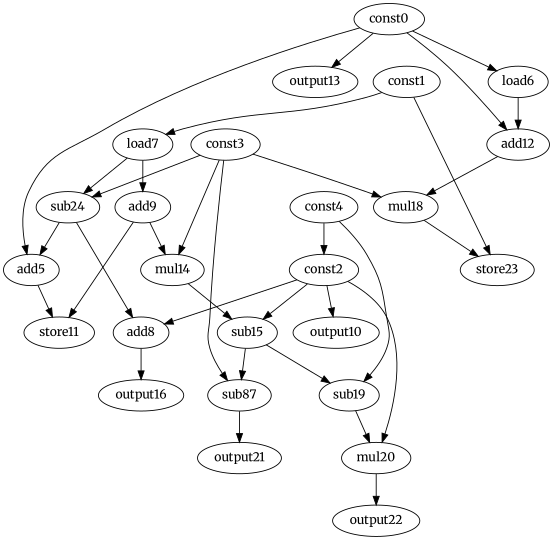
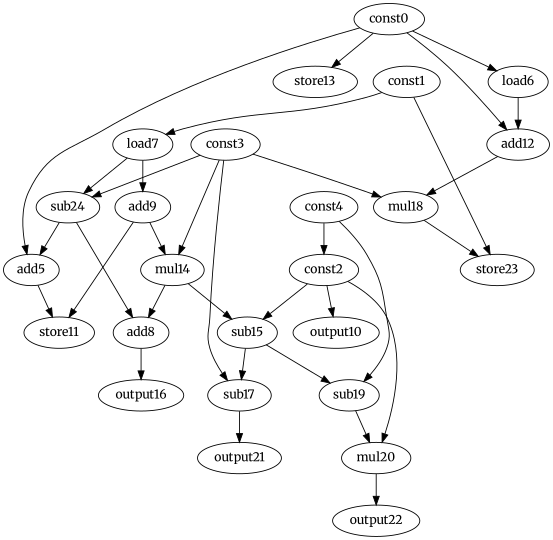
node "output13": label "output13" -> "store13"
edge "const2" -> "add8": now "mul14" -> "add8"
node "sub87": label "sub87" -> "sub17"
